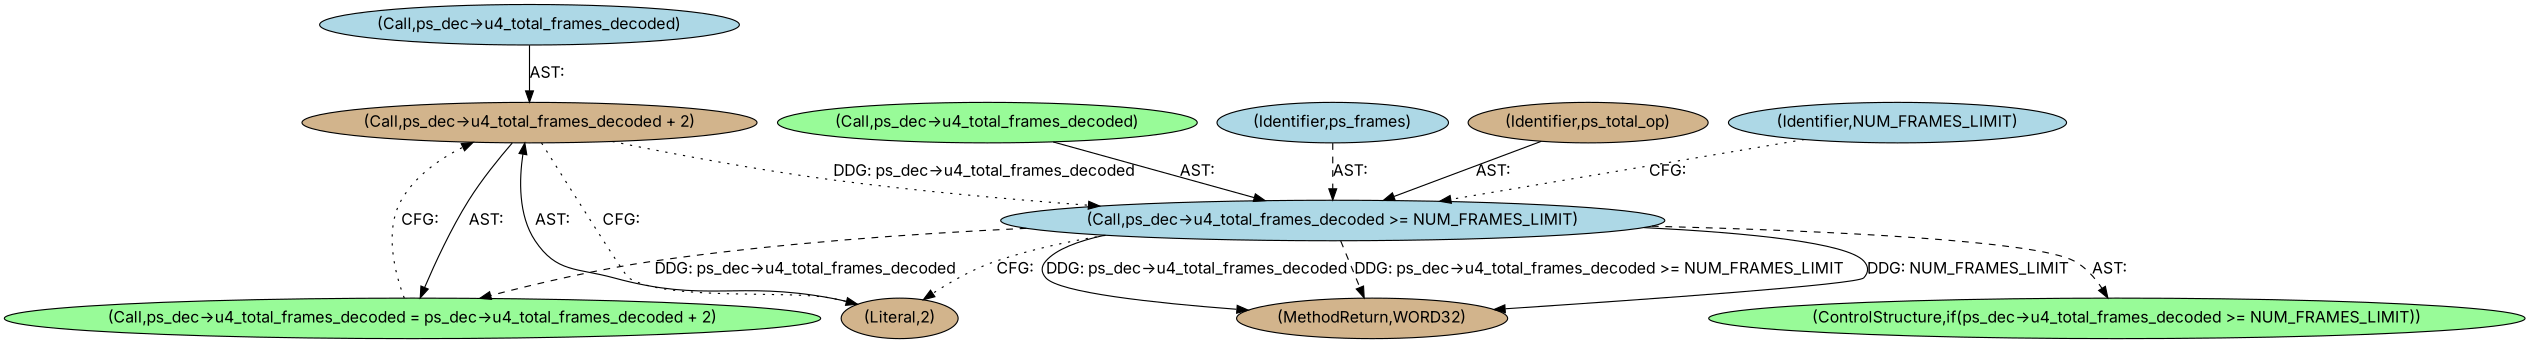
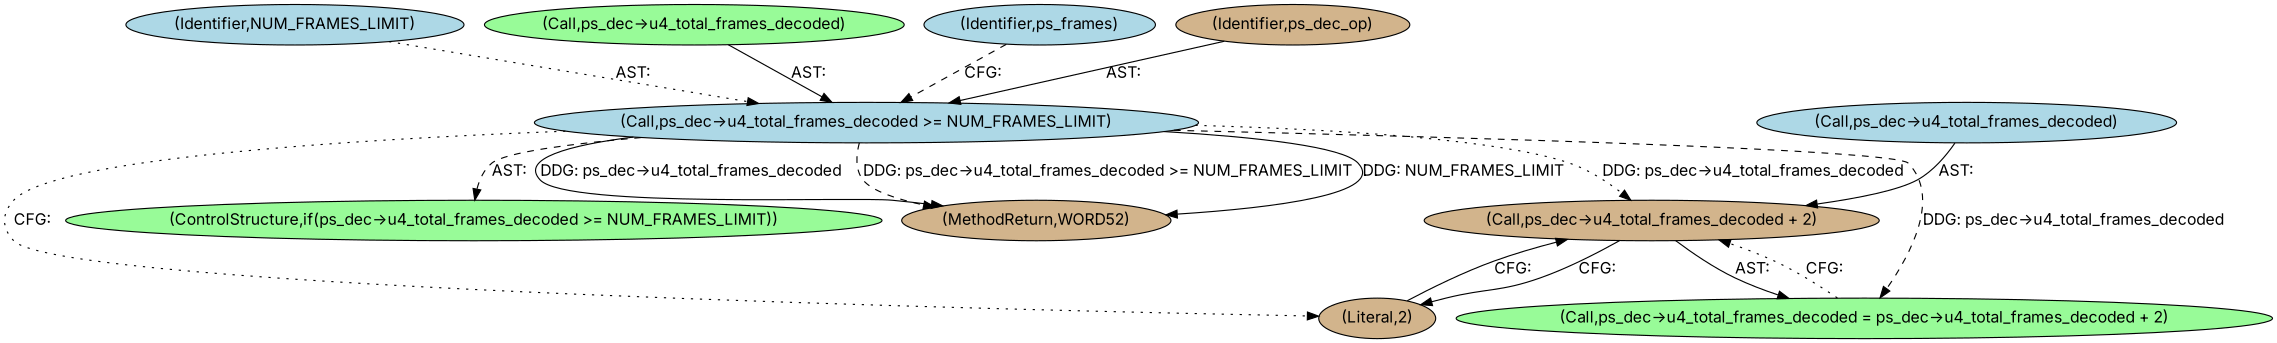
node "(Identifier,ps_total_op)": label "(Identifier,ps_total_op)" -> "(Identifier,ps_dec_op)"
edge "(Identifier,ps_frames)" -> "(Call,ps_dec->u4_total_frames_decoded >= NUM_FRAMES_LIMIT)": label "AST: " -> "CFG: "
edge "(Identifier,NUM_FRAMES_LIMIT)" -> "(Call,ps_dec->u4_total_frames_decoded >= NUM_FRAMES_LIMIT)": label "CFG: " -> "AST: "
edge "(Call,ps_dec->u4_total_frames_decoded + 2)" -> "(Call,ps_dec->u4_total_frames_decoded >= NUM_FRAMES_LIMIT)": reversed
edge "(Literal,2)" -> "(Call,ps_dec->u4_total_frames_decoded + 2)": label "AST: " -> "CFG: "
edge "(Call,ps_dec->u4_total_frames_decoded + 2)" -> "(Literal,2)": style dotted -> solid
node "(MethodReturn,WORD32)": label "(MethodReturn,WORD32)" -> "(MethodReturn,WORD52)"
